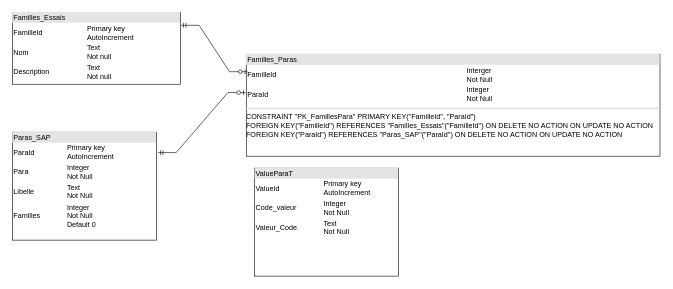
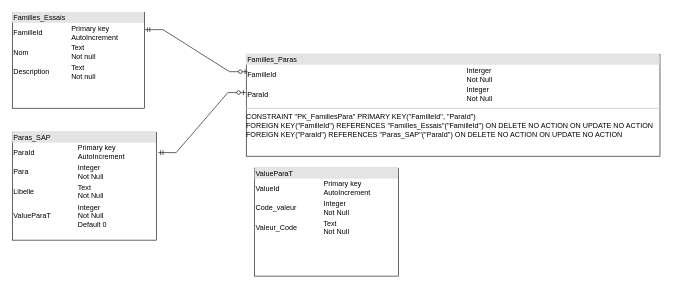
node "Familles_Essais FamilleId Primary key AutoIncrement Nom Text Not null Description Text Not null": size 168x72 -> 132x96
node "Paras_SAP ParaId Primary key AutoIncrement Para Integer Not Null Libelle Text Not Null Familles Integer Not Null Default 0": label "Paras_SAP ParaId Primary key AutoIncrement Para Integer Not Null Libelle Text Not Null Familles Integer Not Null Default 0" -> "Paras_SAP ParaId Primary key AutoIncrement Para Integer Not Null Libelle Text Not Null ValueParaT Integer Not Null Default 0"
